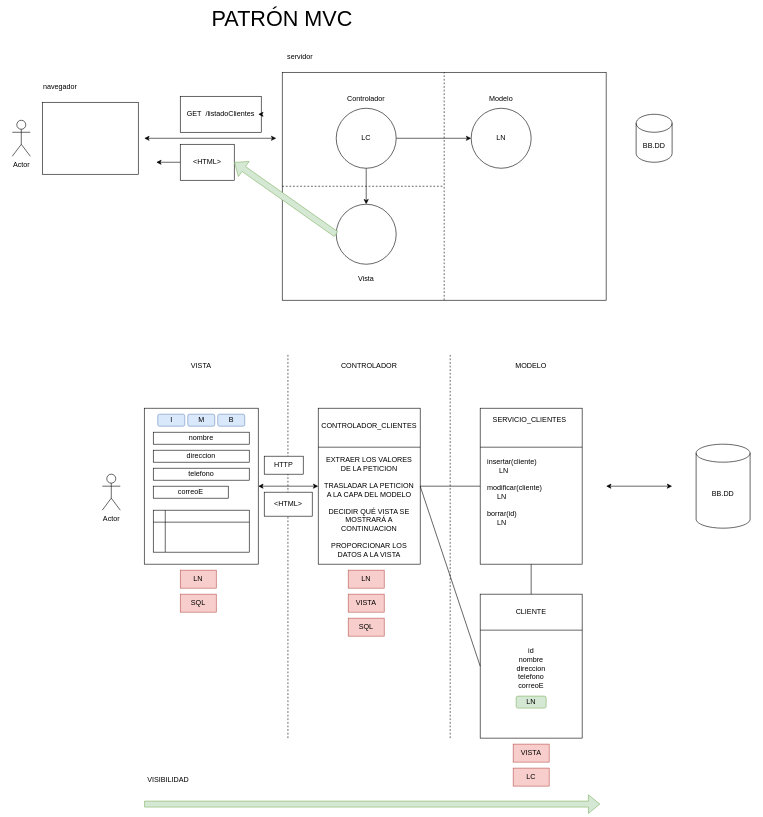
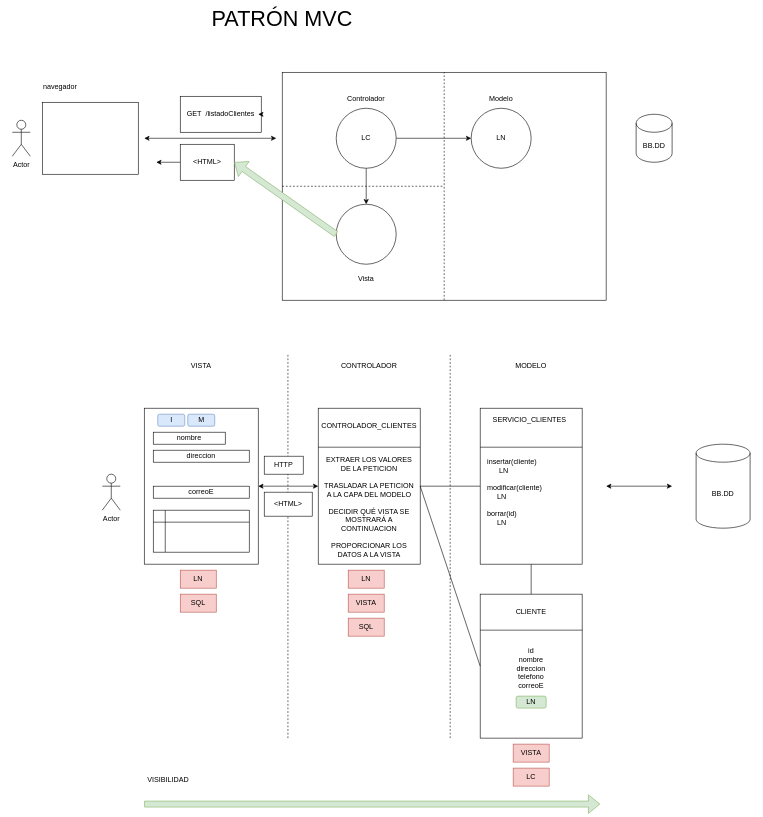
node "servidor": removed
node "B": removed
node "nombre": size 96x12 -> 72x12
node "telefono": removed
node "correoE": size 75x12 -> 96x12
